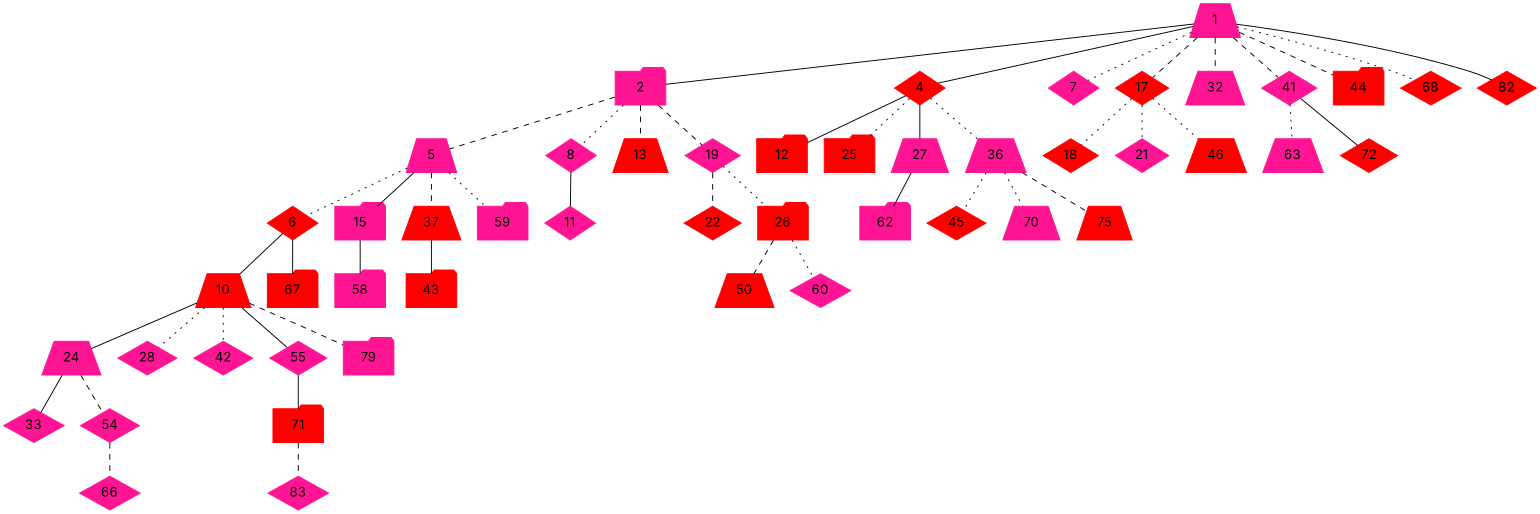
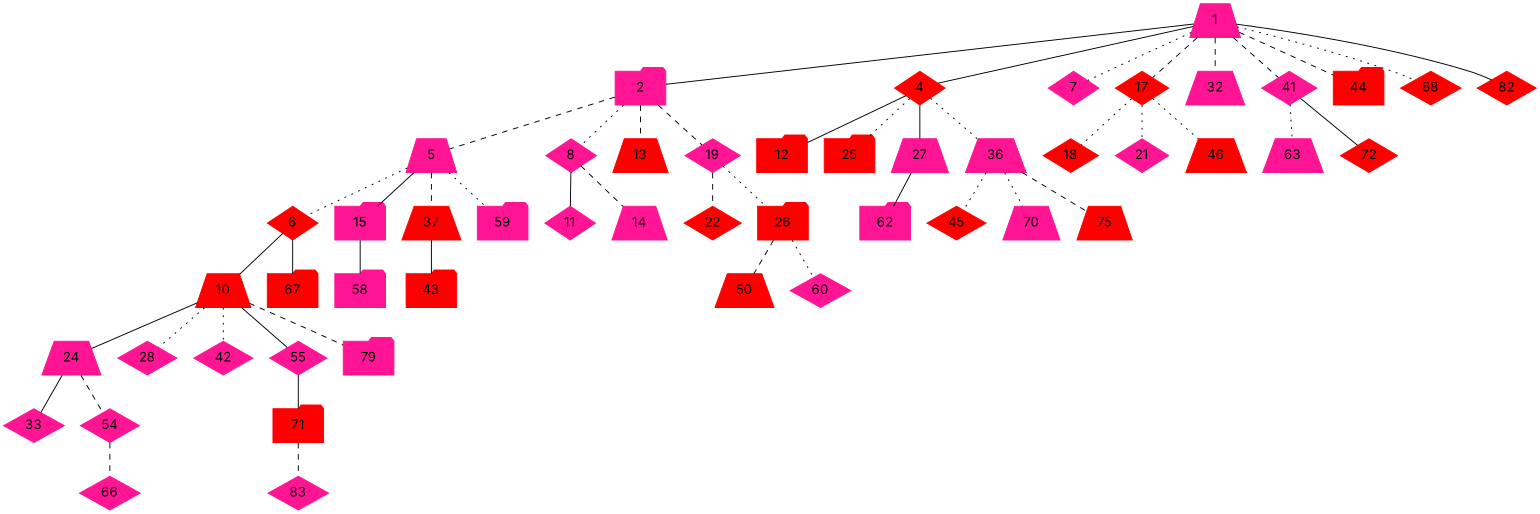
node "14": added
